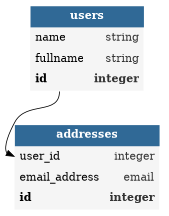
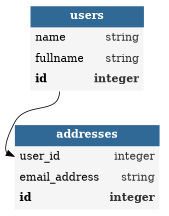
node "addresses": text "email" -> "string"
